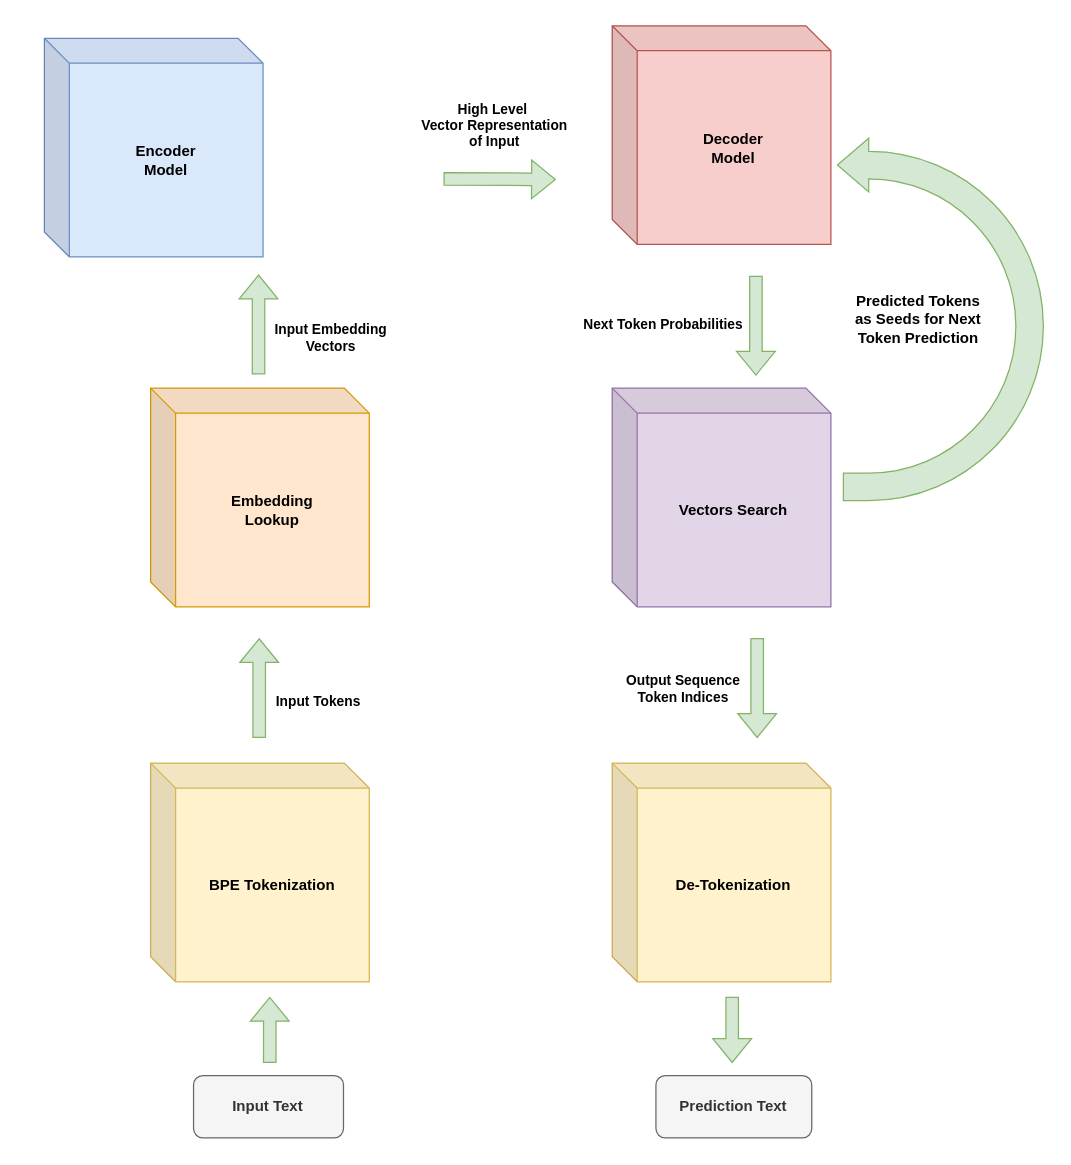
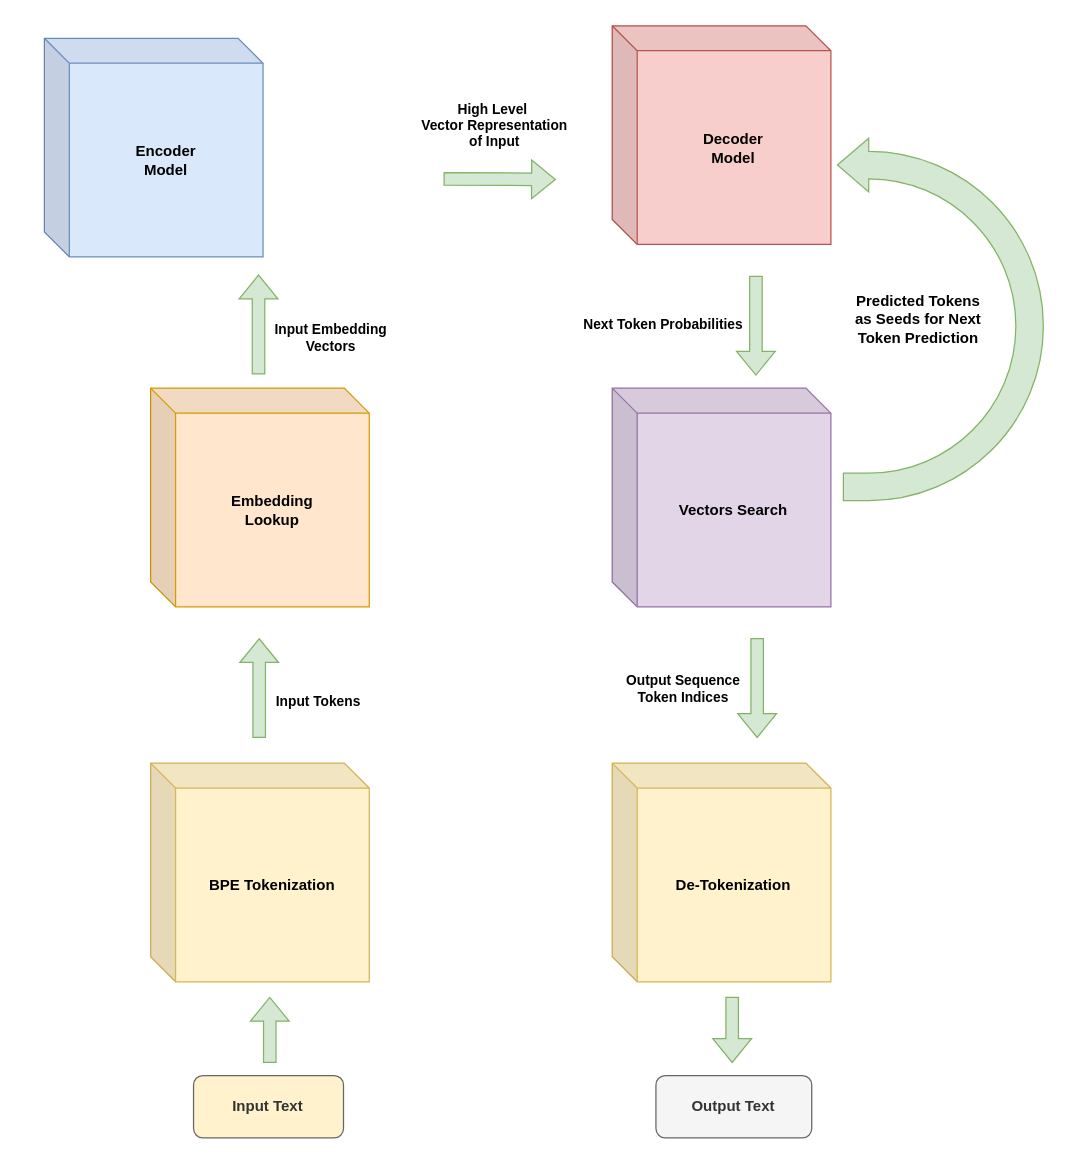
node "Input Text": fillcolor #f5f5f5 -> #fff2cc
node "Prediction Text": label "Prediction Text" -> "Output Text"
